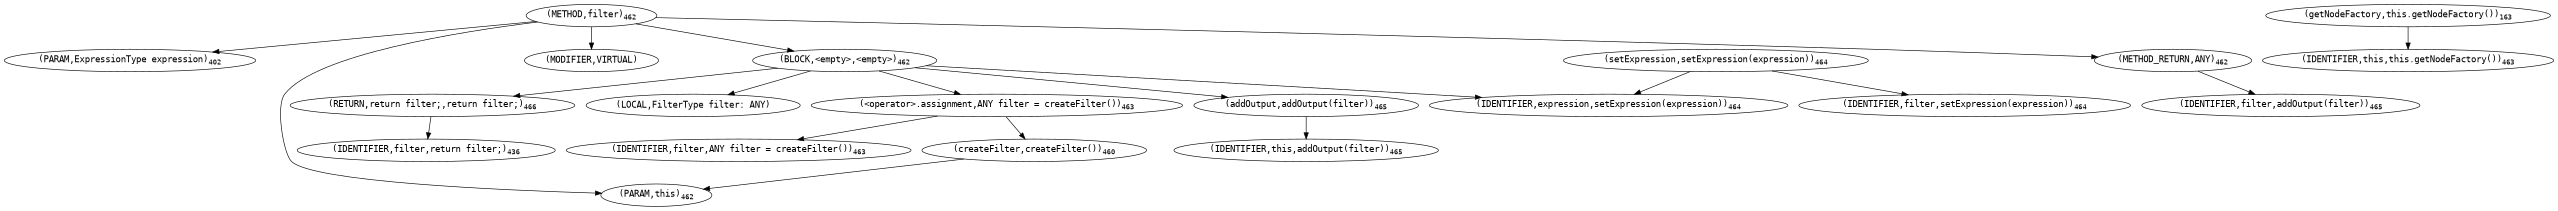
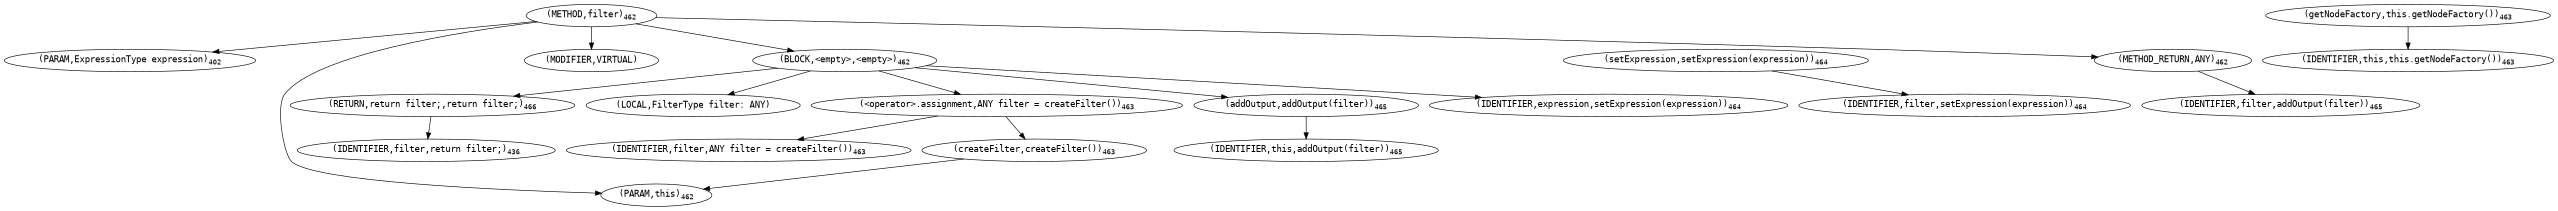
node "(getNodeFactory,this.getNodeFactory())": text "163" -> "463"
edge "(setExpression,setExpression(expression))" -> "(IDENTIFIER,expression,setExpression(expression))": removed
node "(createFilter,createFilter())": text "460" -> "463"
